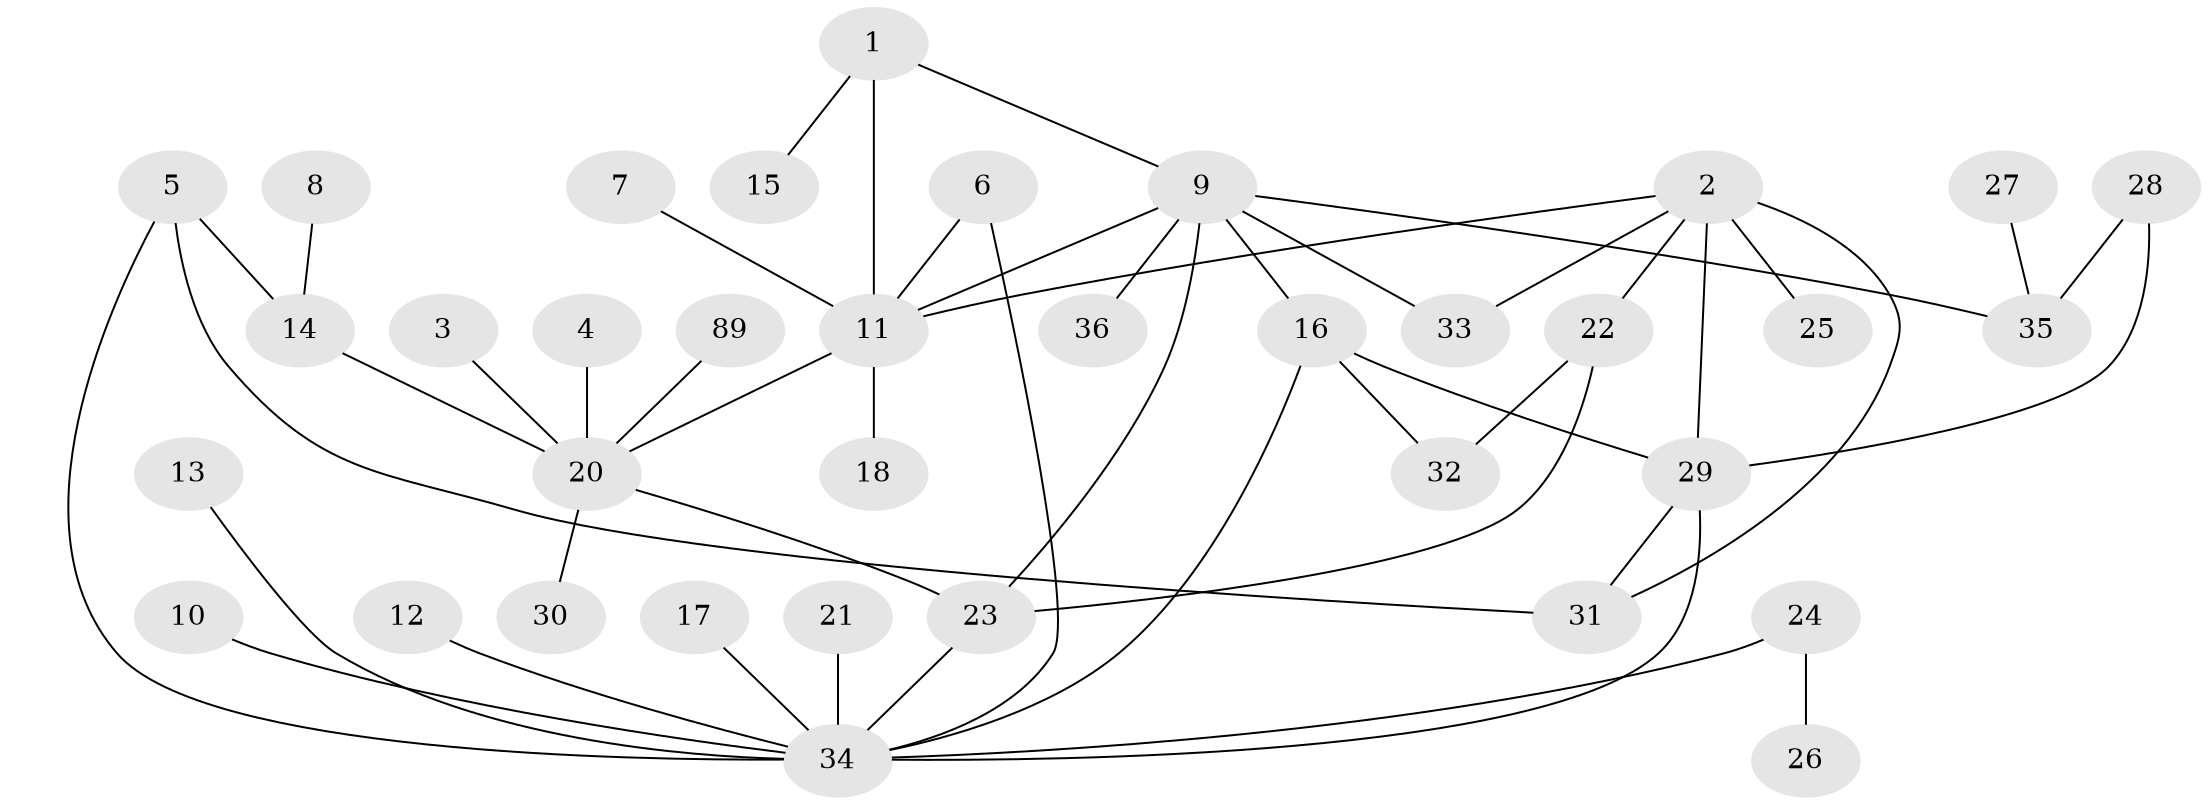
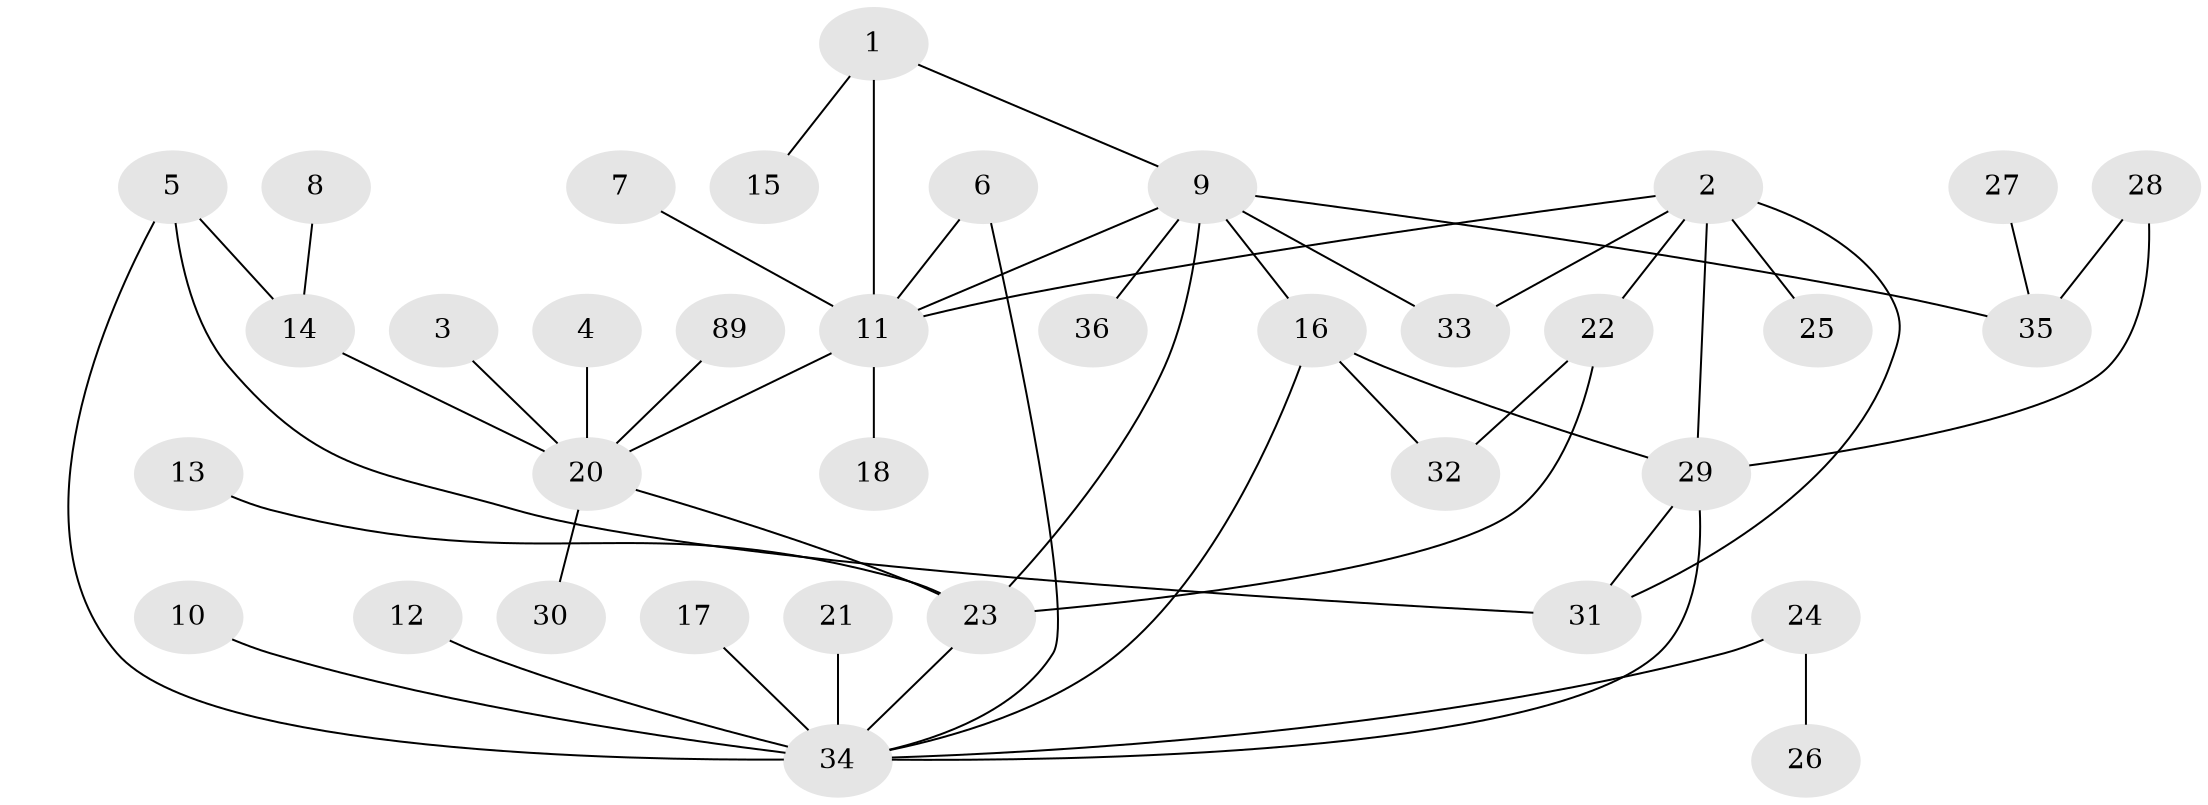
edge "13" -- "34": now "13" -- "23"
